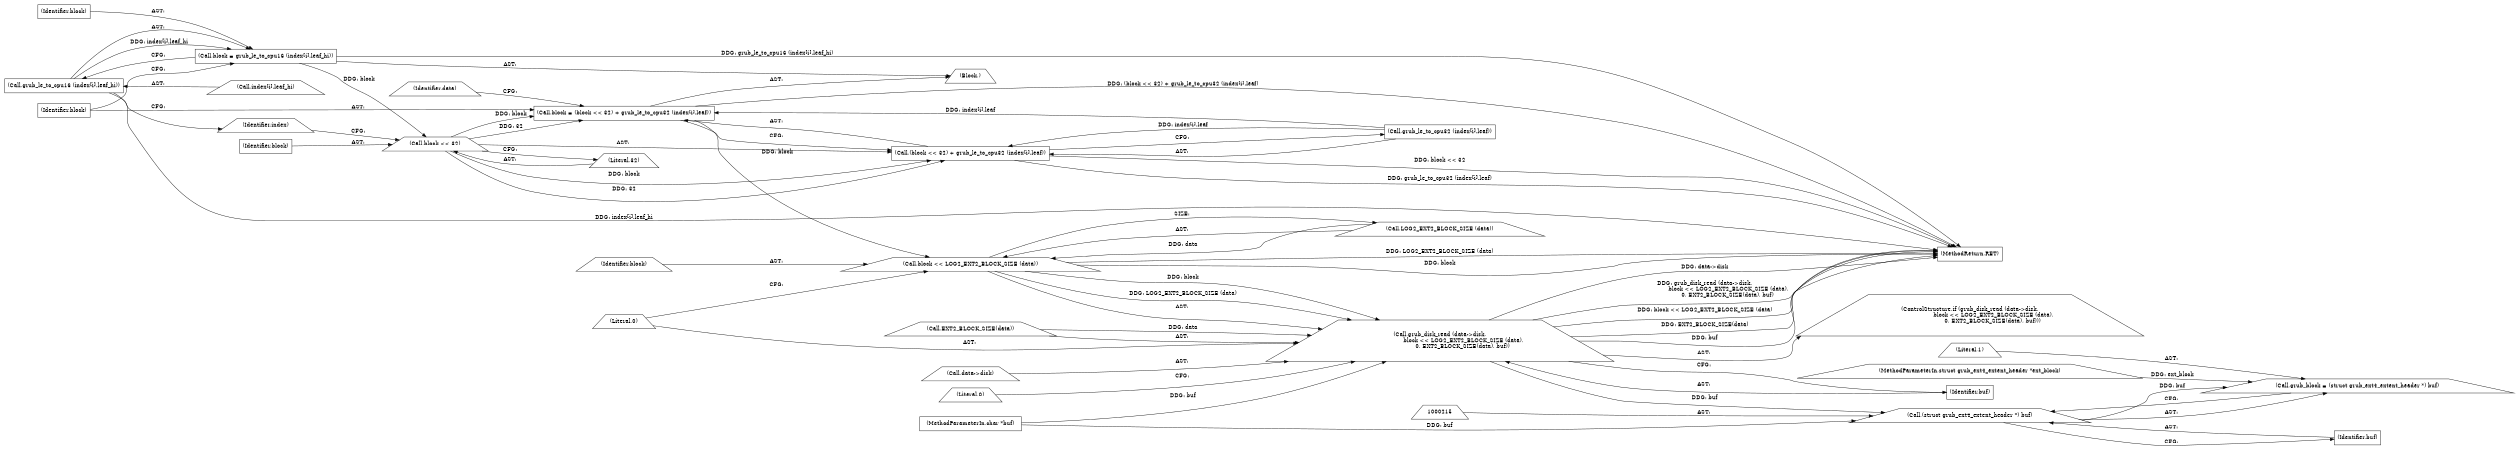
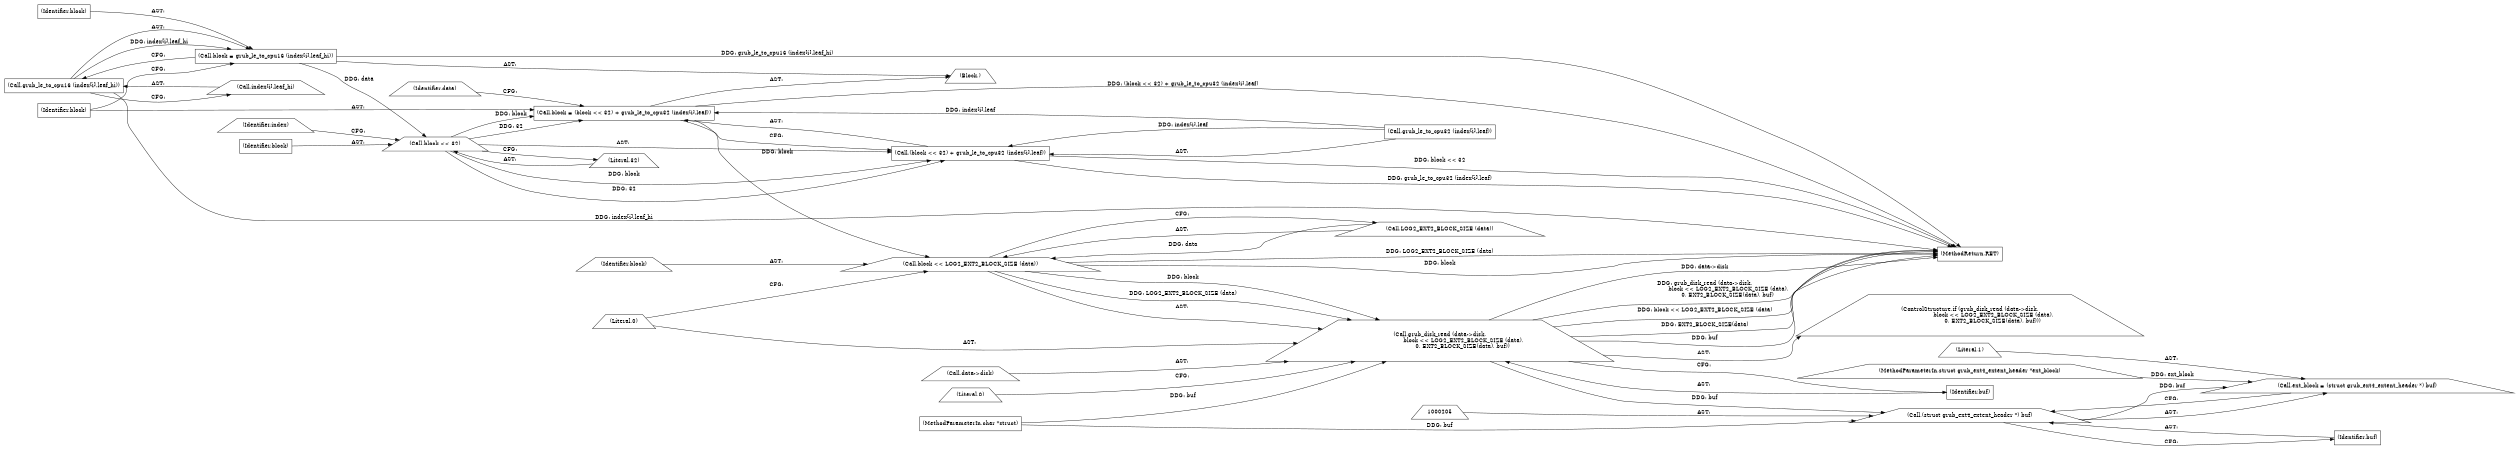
edge "(Call,block = grub_le_to_cpu16 (index[i].leaf_hi))" -> "(Call,block << 32)": label "DDG: block" -> "DDG: data"
edge "(Call,grub_le_to_cpu16 (index[i].leaf_hi))" -> "(Identifier,index)": now "(Call,grub_le_to_cpu16 (index[i].leaf_hi))" -> "(Call,index[i].leaf_hi)"
edge "(Call,(block << 32) + grub_le_to_cpu32 (index[i].leaf))" -> "(Call,grub_le_to_cpu32 (index[i].leaf))": removed, label "CFG:"
edge "(Call,block << LOG2_EXT2_BLOCK_SIZE (data))" -> "(Call,LOG2_EXT2_BLOCK_SIZE (data))": label "SIZE: " -> "CFG: "
node "(Call,EXT2_BLOCK_SIZE(data))": removed
node "(Call,grub_block = (struct grub_ext4_extent_header *) buf)": label "(Call,grub_block = (struct grub_ext4_extent_header *) buf)" -> "(Call,ext_block = (struct grub_ext4_extent_header *) buf)"
node "1000215": label "1000215" -> "1000205"
node "(MethodParameterIn,char *buf)": label "(MethodParameterIn,char *buf)" -> "(MethodParameterIn,char *struct)"
